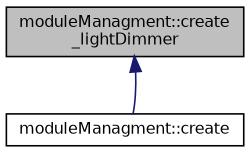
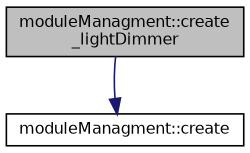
edge "moduleManagment::create" -> "moduleManagment::create _lightDimmer": reversed
